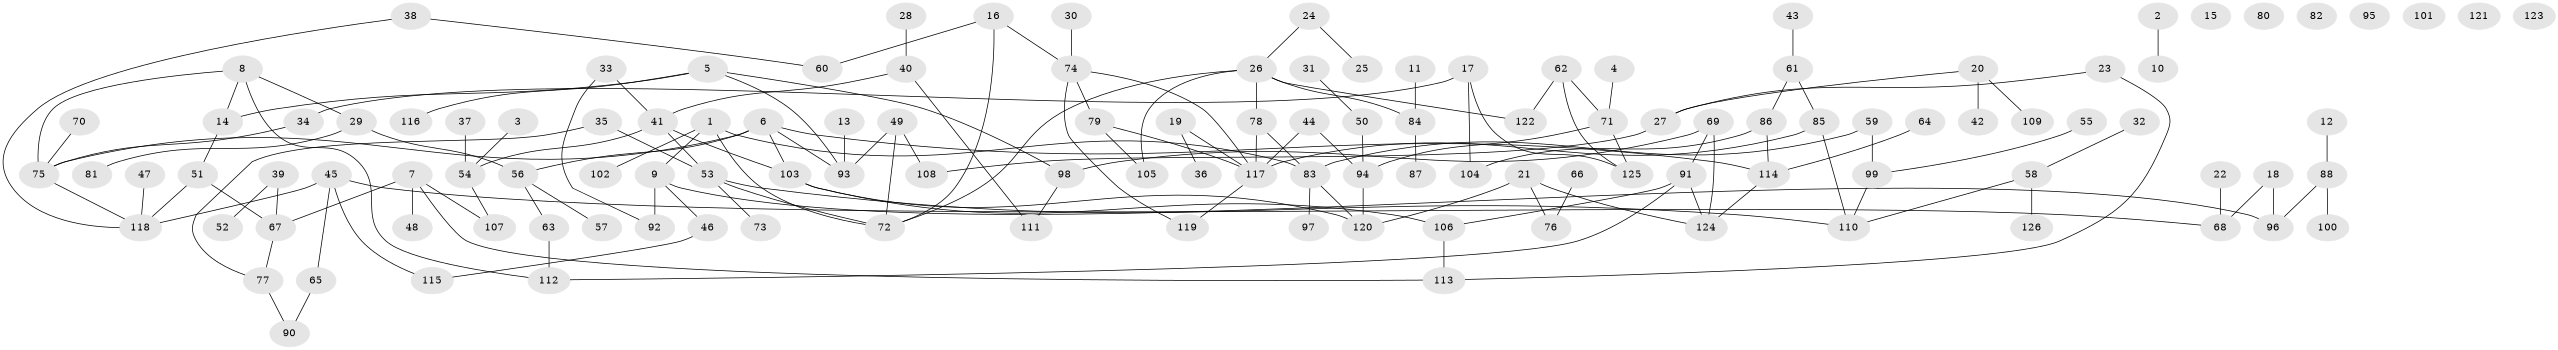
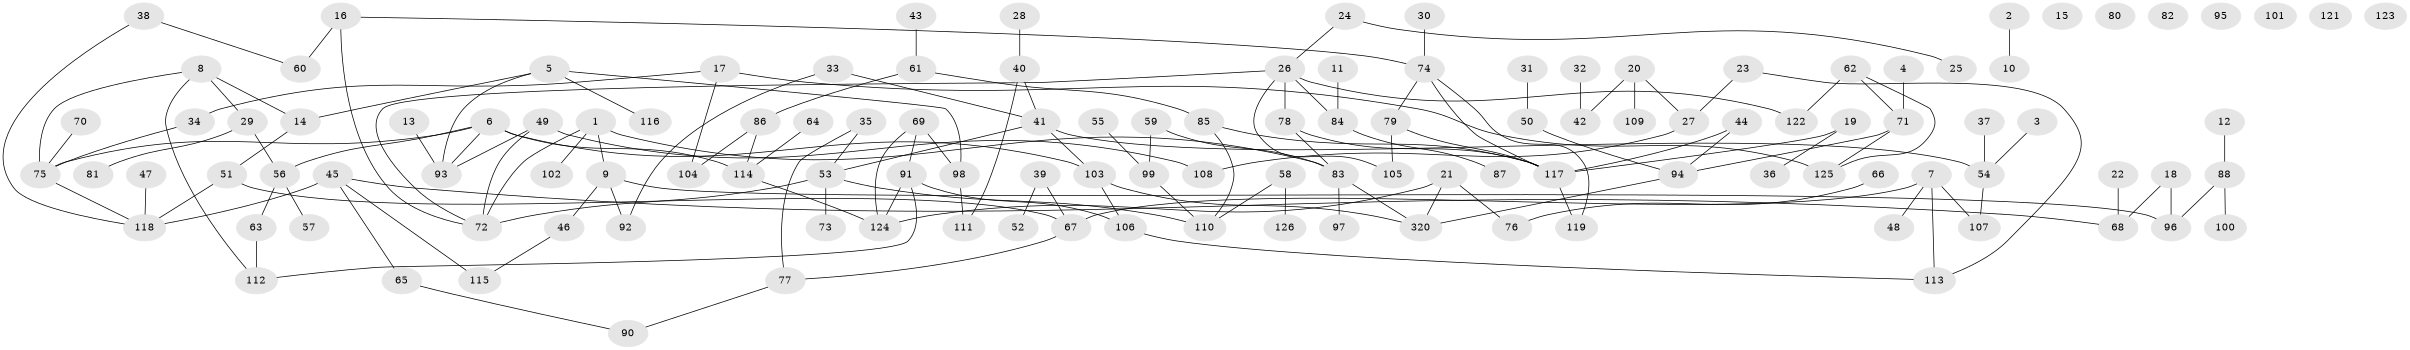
edge "32" -- "58": now "32" -- "42"
node "120": label "120" -> "320"
